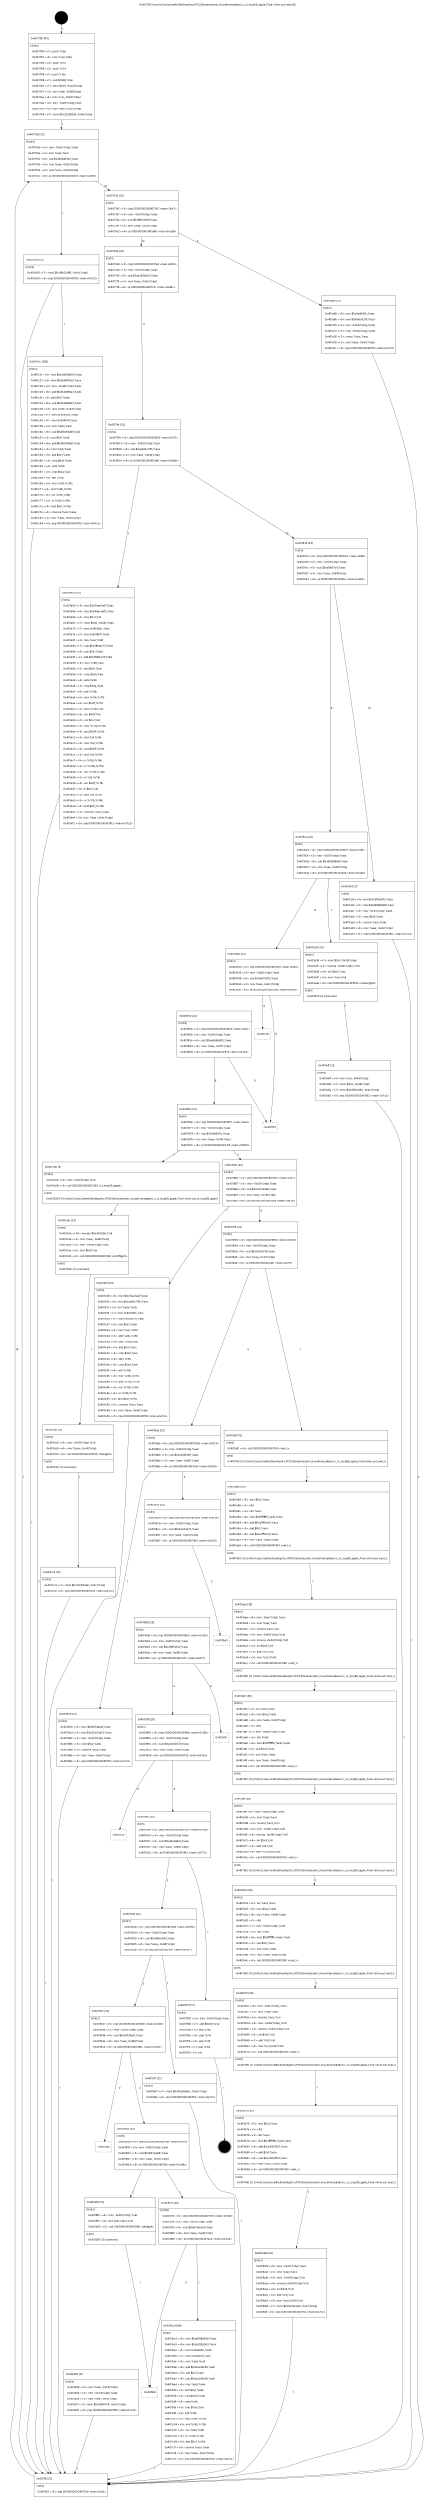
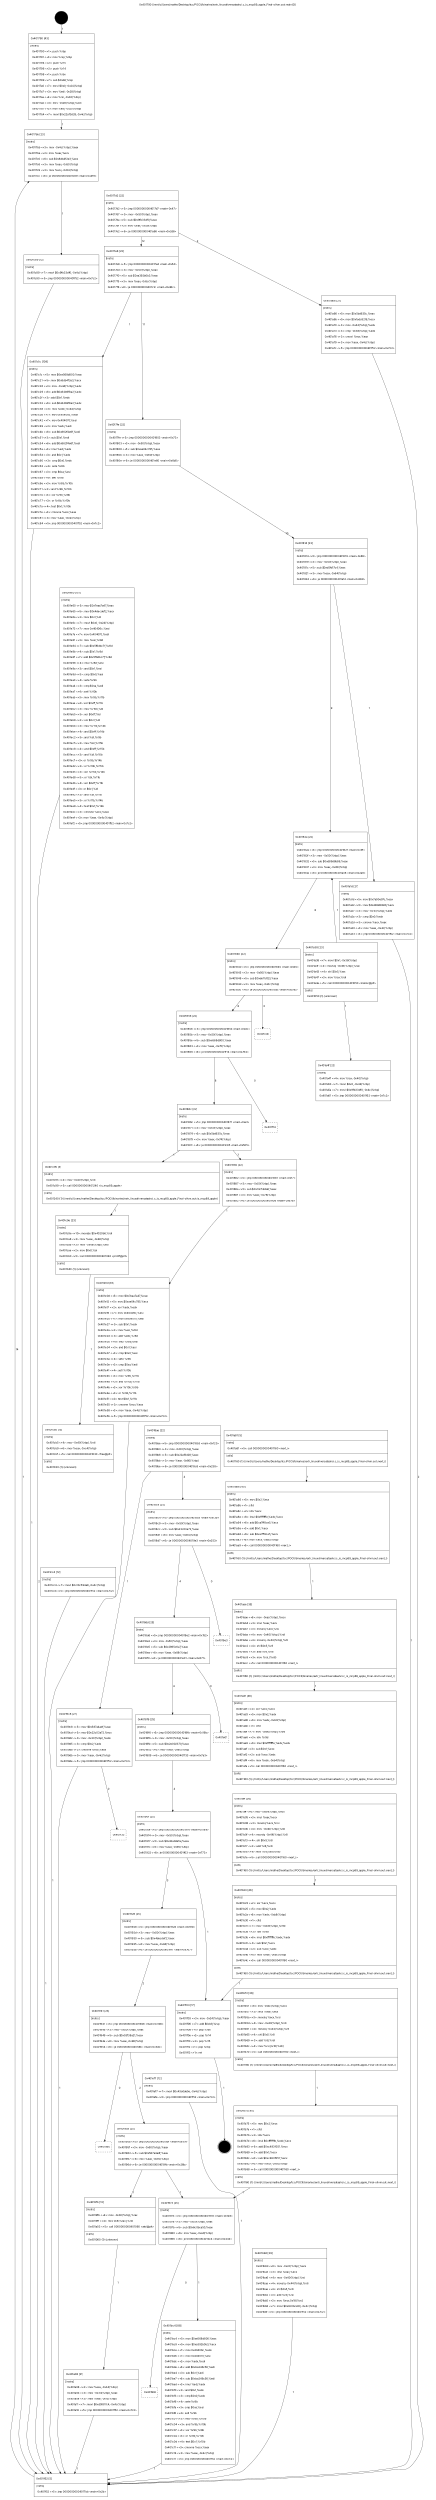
edge "0x4017bb [23]" -> "0x4017d2 [22]": removed, label "14"
edge "0x401c89 [12]" -> "0x401c1c [109]": now "0x4017e8 [22]" -> "0x401c1c [109]"
edge "0x4017fe [22]" -> "0x401e60 [151]": removed, label "1"
edge "0x401814 [22]" -> "0x401a1d [27]": label " 14" -> " 1"
edge "0x40182a [22]" -> "0x401a38 [23]": reversed
edge "0x401840 [22]" -> "0x401f14": now "0x401840 [22]" -> "0x401856 [22]"
node "0x401898 [22]": removed
edge "0x401cb5 [15]" -> "0x401cc4 [12]": removed, label "1"
edge "0x4018c4 [25]" -> "0x4018dd [25]": added, label "4"
edge "0x401ad1 [46]" -> "0x401aff [36]": removed, label "1"
edge "0x4018f6 [25]" -> "0x401f33": now "0x4019c8 [27]" -> "0x401f33"
edge "0x401a4f [23]" -> "0x401f52 [5]": removed, label "1"
edge "0x401b23 [46]" -> "0x401b51 [36]": now "0x401b23 [46]" -> "0x401f03 [17]"
edge "0x401928 [25]" -> "0x401ef7 [12]": removed, label "1"
edge "0x401b75 [40]" -> "0x401b9d [39]": now "0x401b75 [40]" -> "0x401973 [25]"
edge "0x4019fb [13]" -> "0x40198c": now "0x4019fb [13]" -> "0x401a08 [21]"
